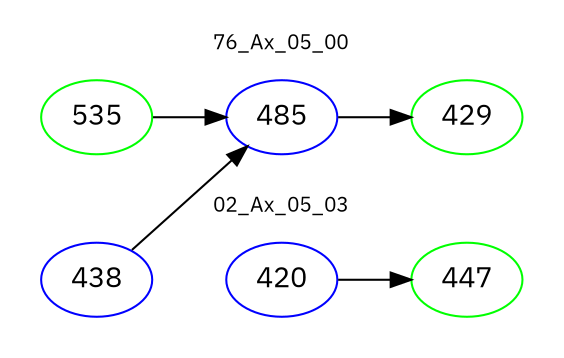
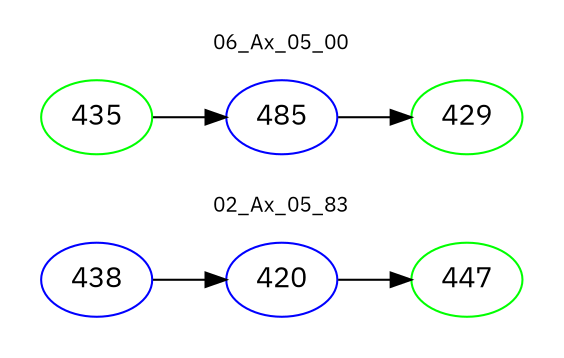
cluster "76_Ax_05_00": label "76_Ax_05_00" -> "06_Ax_05_00"
node "535": label "535" -> "435"
edge "438" -> "485": now "438" -> "420"
cluster "02_Ax_05_03": label "02_Ax_05_03" -> "02_Ax_05_83"
